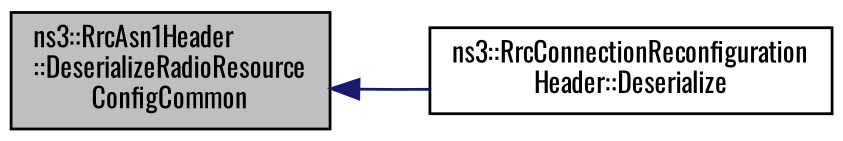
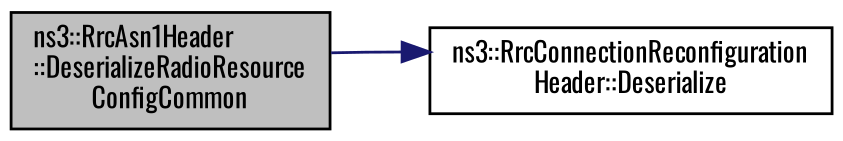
edge "ns3::RrcConnectionReconfiguration Header::Deserialize" -> "ns3::RrcAsn1Header ::DeserializeRadioResource ConfigCommon": reversed
